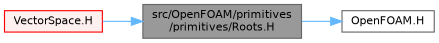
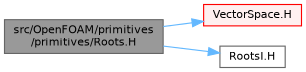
edge "VectorSpace.H" -> "src/OpenFOAM/primitives /primitives/Roots.H": reversed
node "OpenFOAM.H": label "OpenFOAM.H" -> "RootsI.H"
